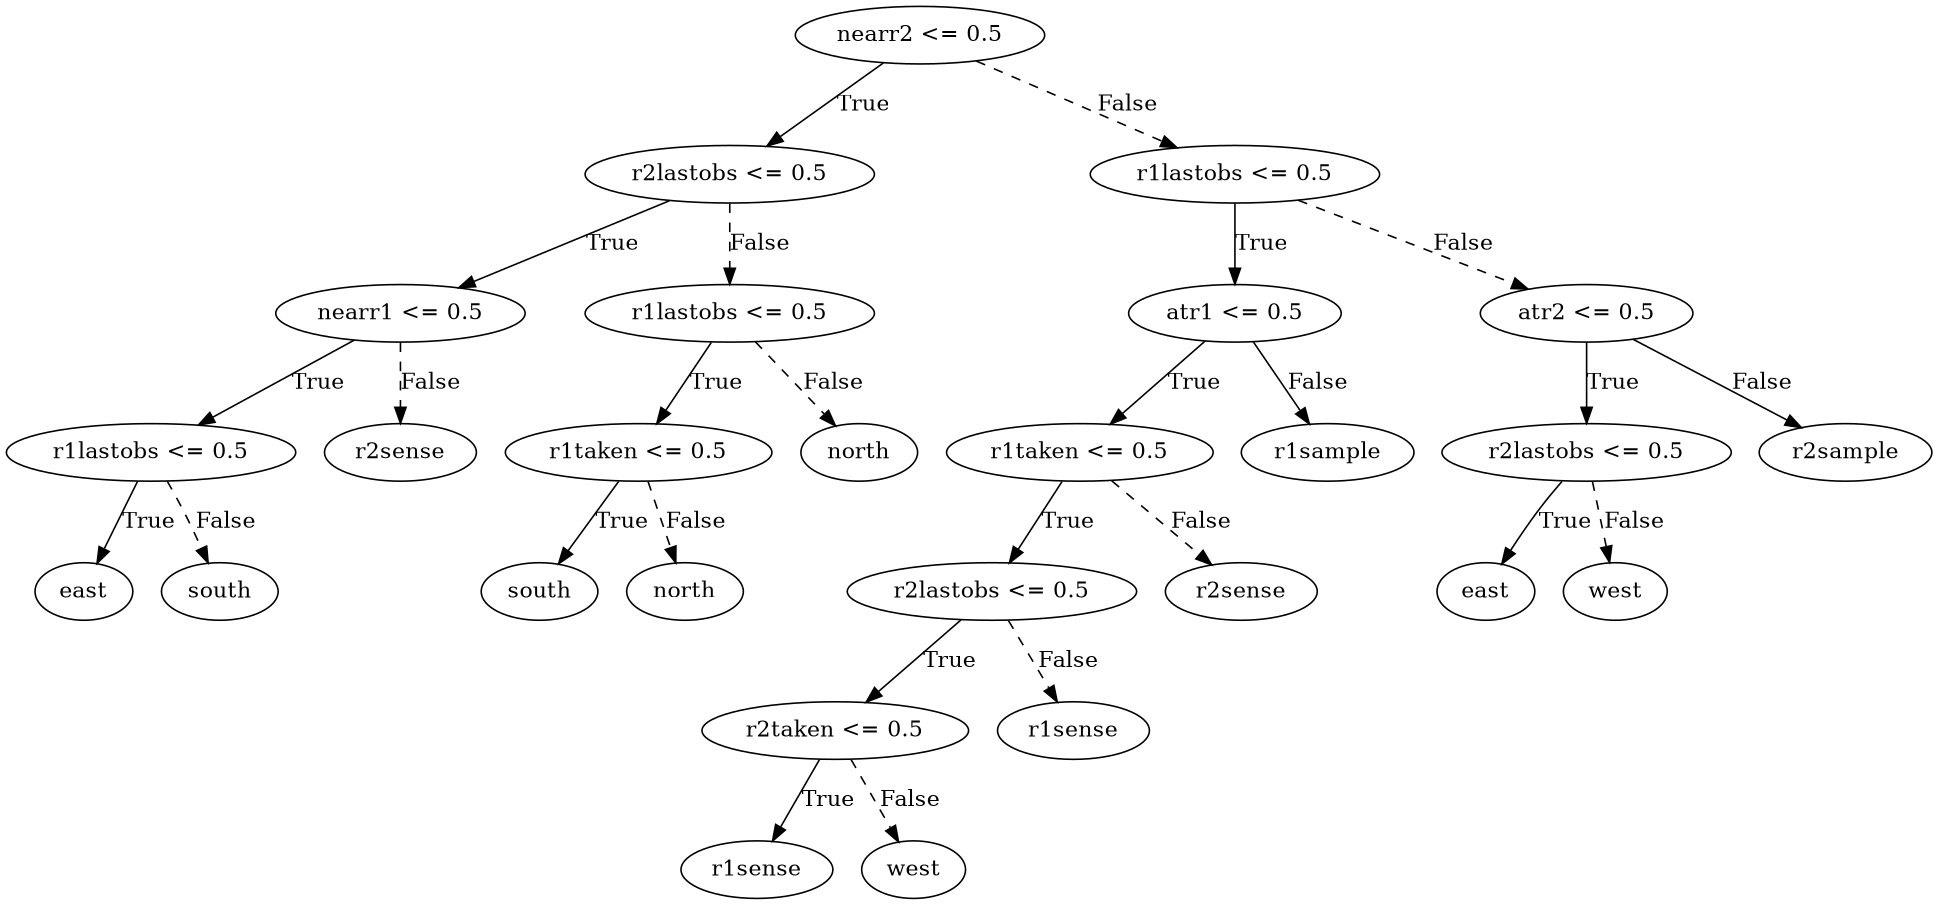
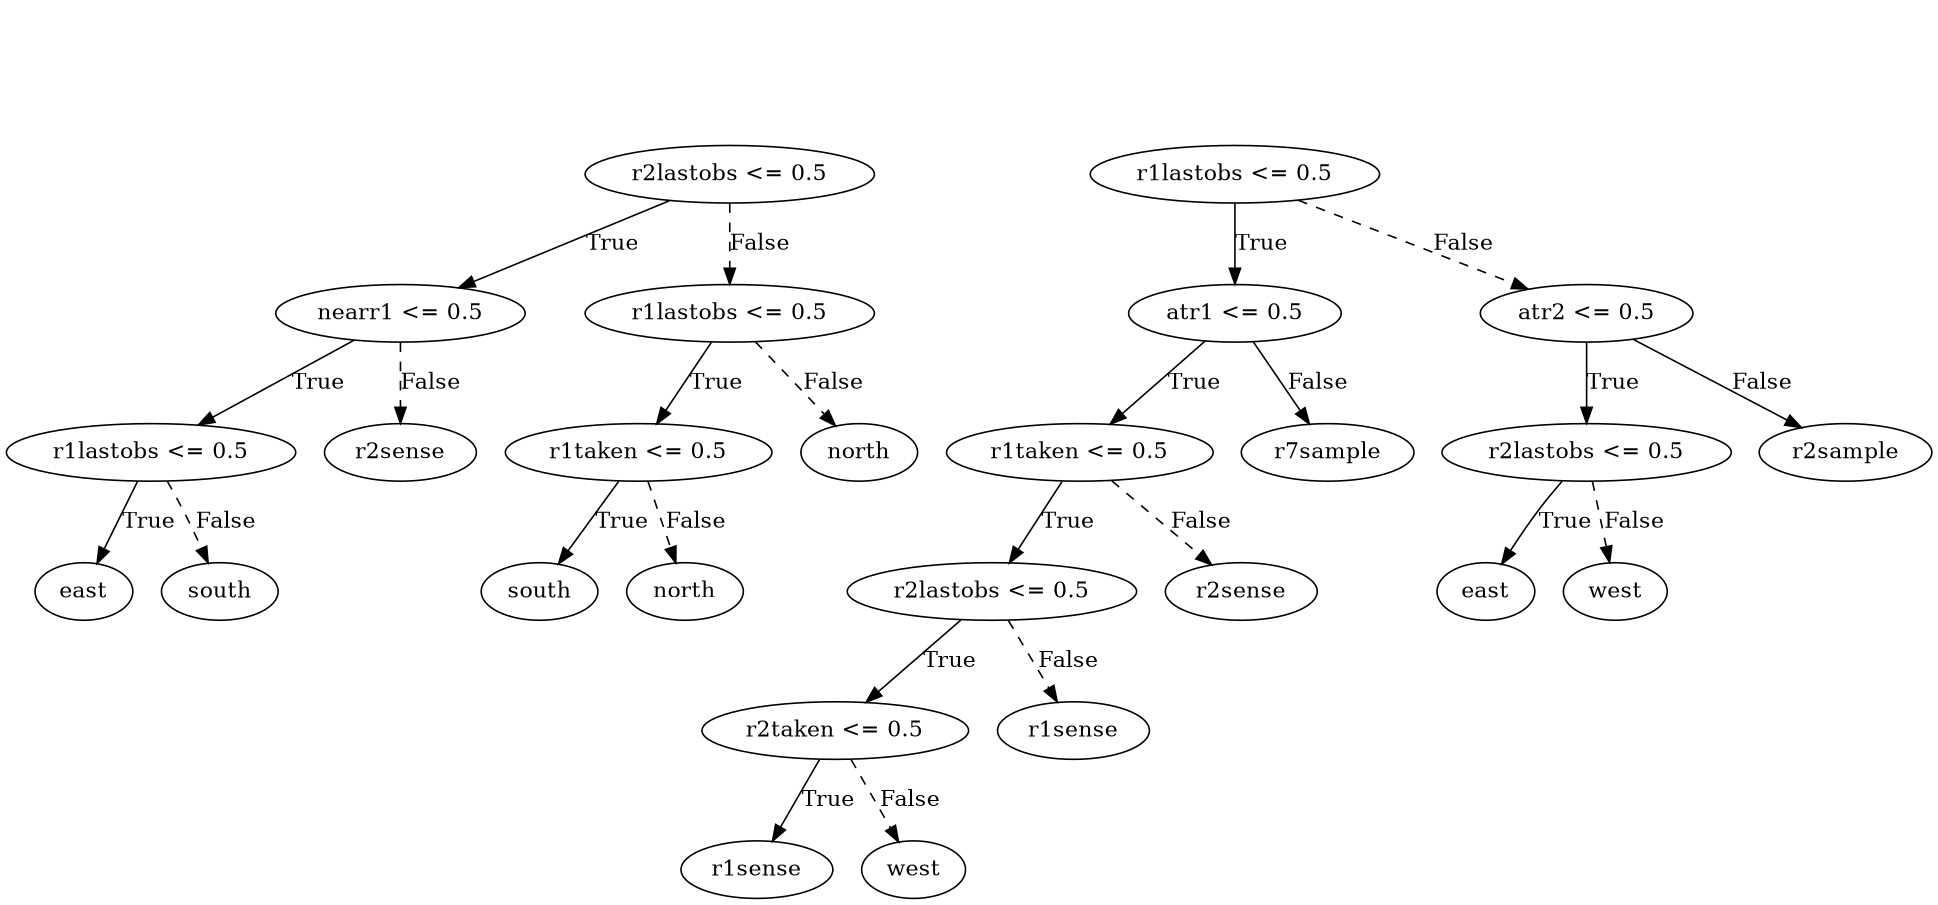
node "nearr2 <= 0.5": removed
node "r1sample": label "r1sample" -> "r7sample"
